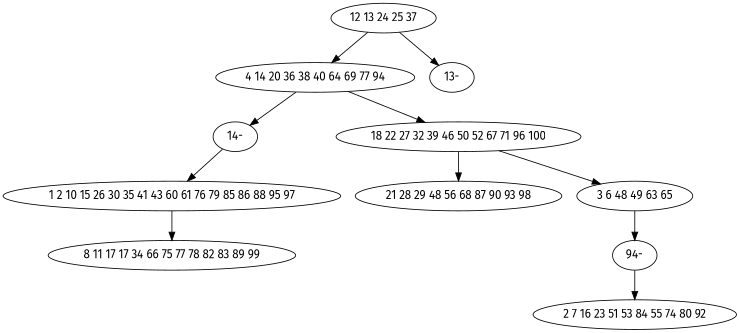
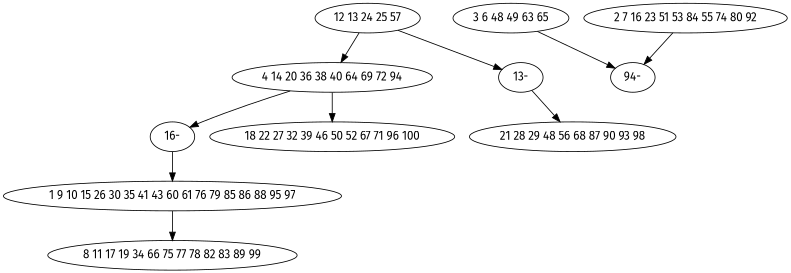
node "12 13 24 25 37": label "12 13 24 25 37" -> "12 13 24 25 57"
node "4 14 20 36 38 40 64 69 77 94": label "4 14 20 36 38 40 64 69 77 94" -> "4 14 20 36 38 40 64 69 72 94"
node "14-": label "14-" -> "16-"
edge "18 22 27 32 39 46 50 52 67 71 96 100" -> "21 28 29 48 56 68 87 90 93 98": now "13-" -> "21 28 29 48 56 68 87 90 93 98"
edge "18 22 27 32 39 46 50 52 67 71 96 100" -> "3 6 48 49 63 65": removed
node "1 2 10 15 26 30 35 41 43 60 61 76 79 85 86 88 95 97": label "1 2 10 15 26 30 35 41 43 60 61 76 79 85 86 88 95 97" -> "1 9 10 15 26 30 35 41 43 60 61 76 79 85 86 88 95 97"
node "8 11 17 17 34 66 75 77 78 82 83 89 99": label "8 11 17 17 34 66 75 77 78 82 83 89 99" -> "8 11 17 19 34 66 75 77 78 82 83 89 99"
edge "94-" -> "2 7 16 23 51 53 84 55 74 80 92": reversed
